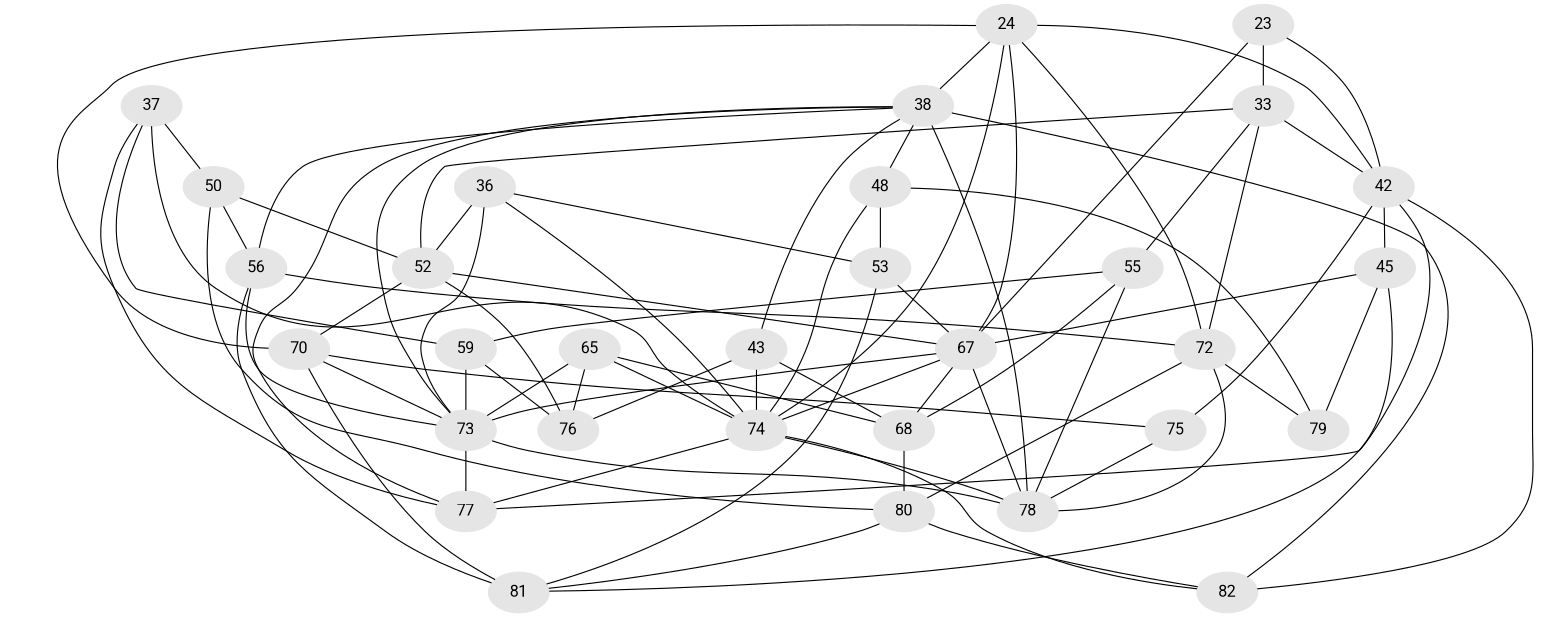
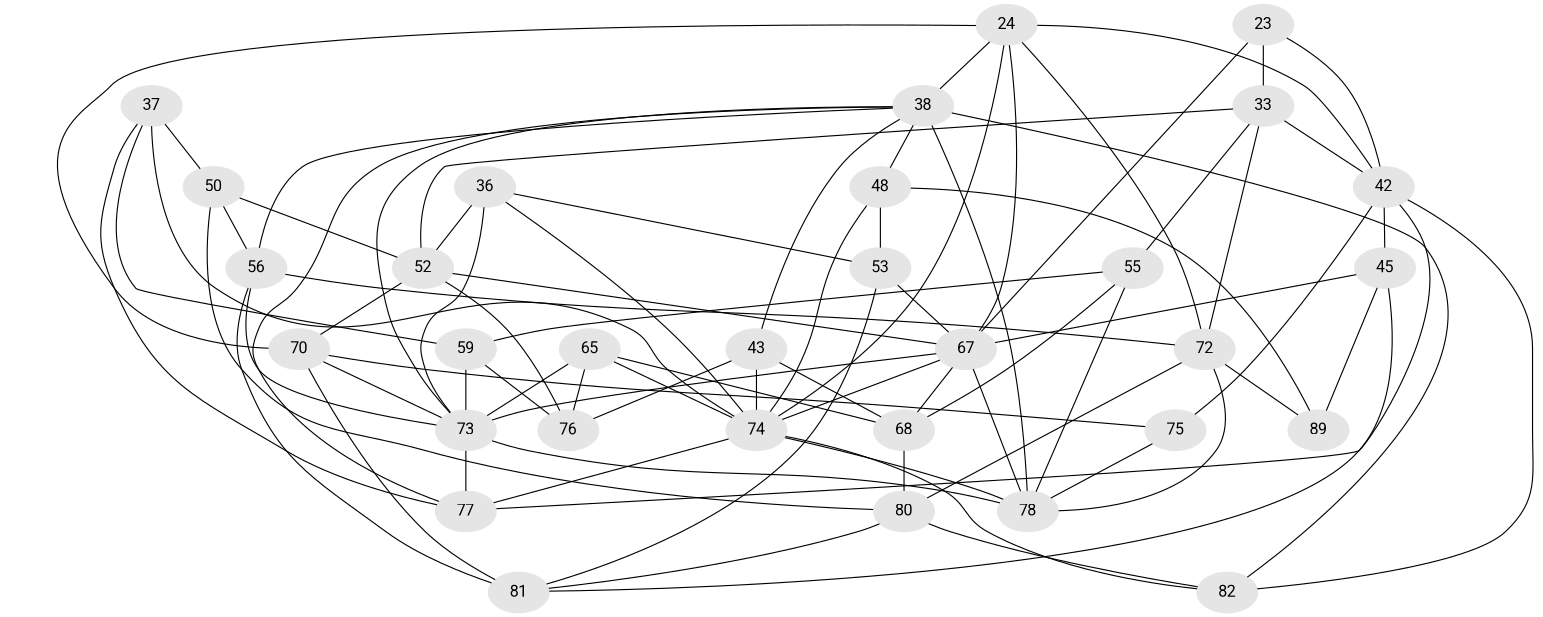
node "79": label "79" -> "89"
